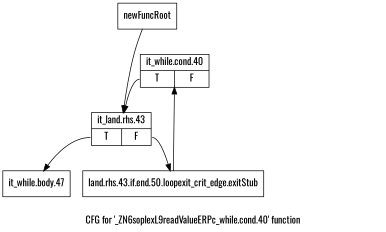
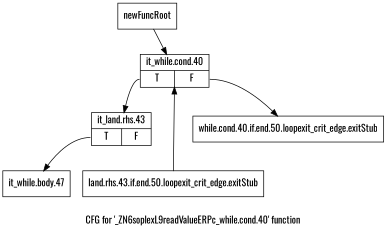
edge "newFuncRoot" -> "it_land.rhs.43": now "newFuncRoot" -> "it_while.cond.40"
node "while.cond.40.if.end.50.loopexit_crit_edge.exitStub": added
edge "it_land.rhs.43" -> "land.rhs.43.if.end.50.loopexit_crit_edge.exitStub": removed
